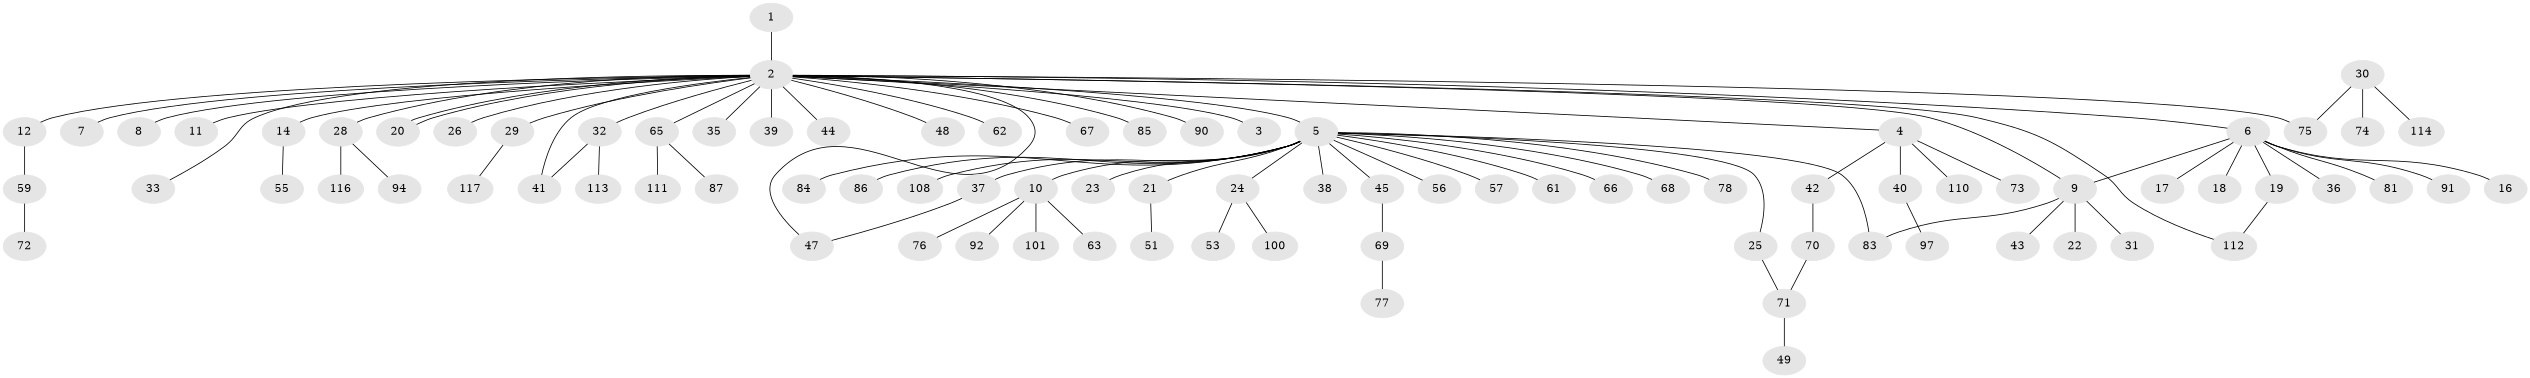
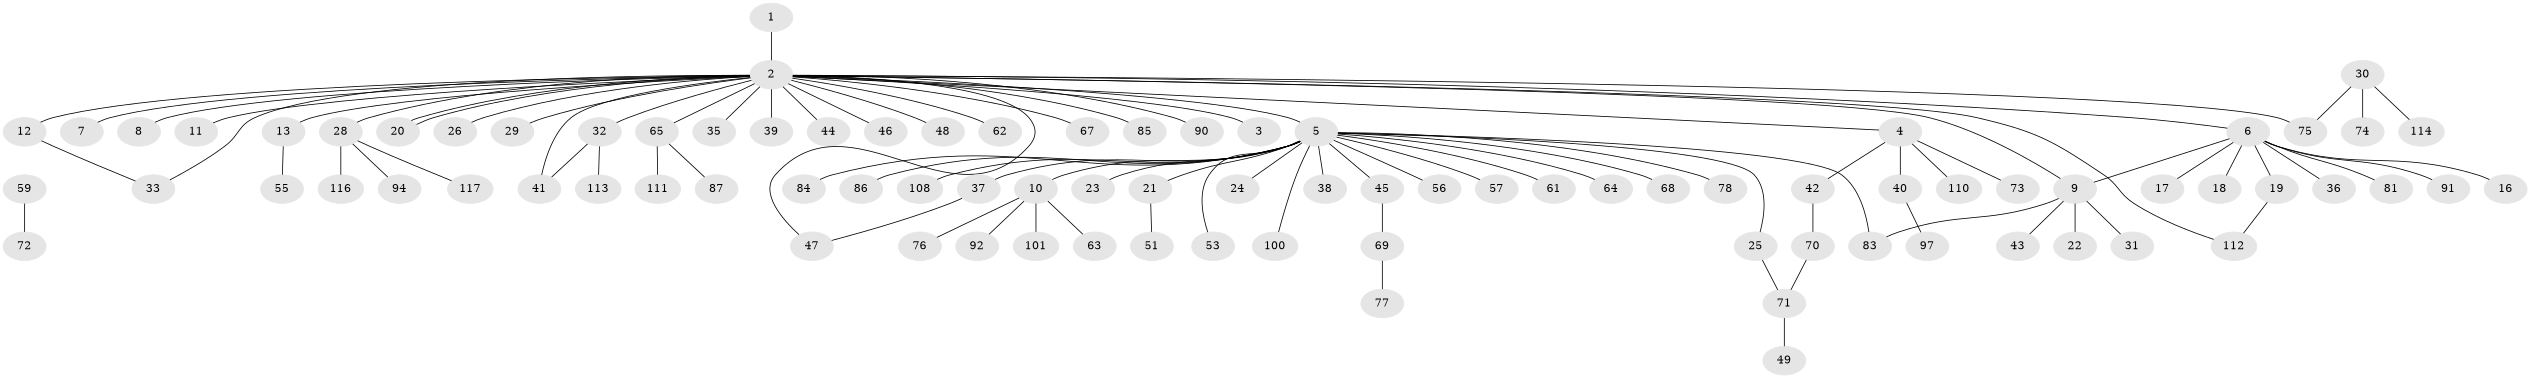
node "14": label "14" -> "13"
node "46": added
edge "29" -- "117": now "28" -- "117"
edge "12" -- "59": now "12" -- "33"
node "66": label "66" -> "64"
edge "24" -- "53": now "5" -- "53"
edge "24" -- "100": now "5" -- "100"
